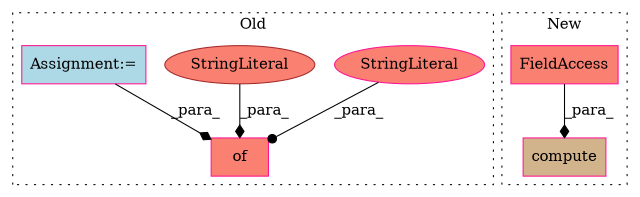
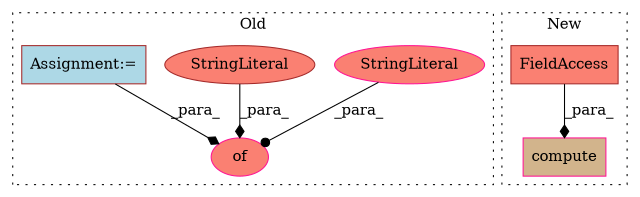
node "Assignment:=": color deeppink -> brown
node "FieldAccess": color deeppink -> brown
node "of": shape box -> ellipse
